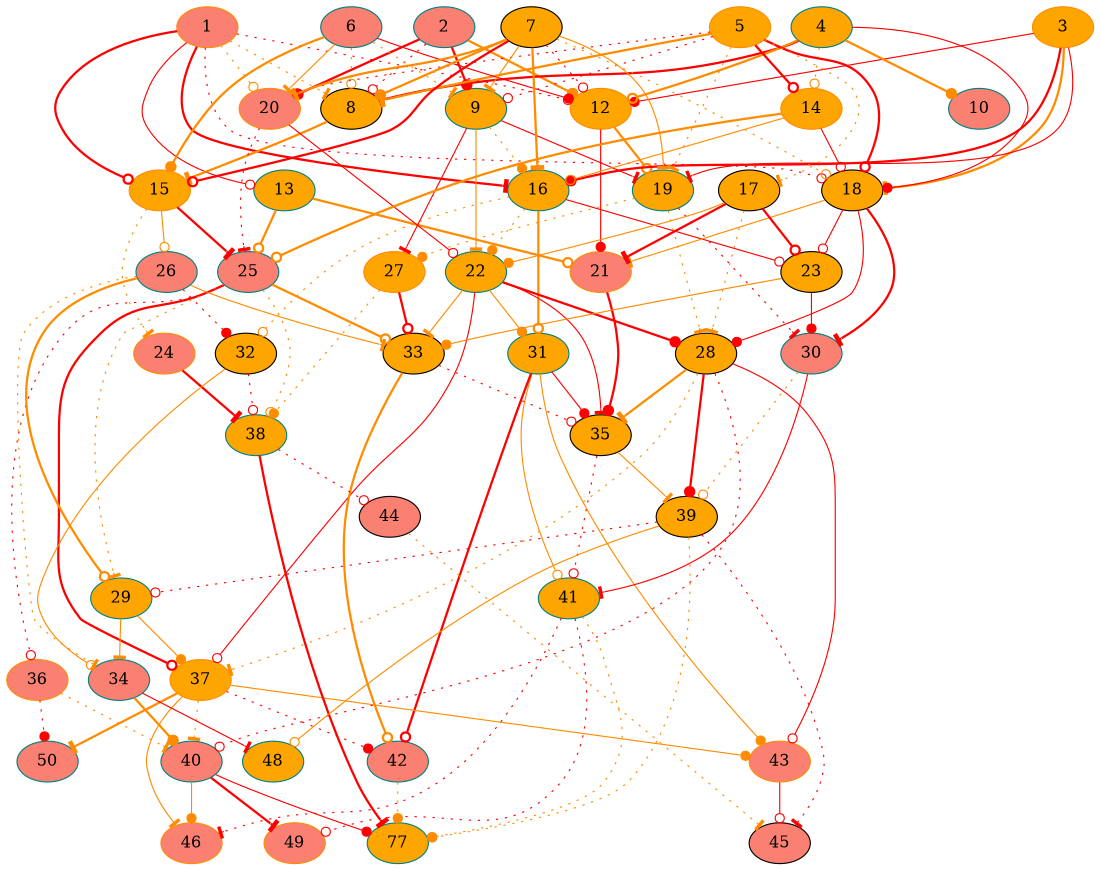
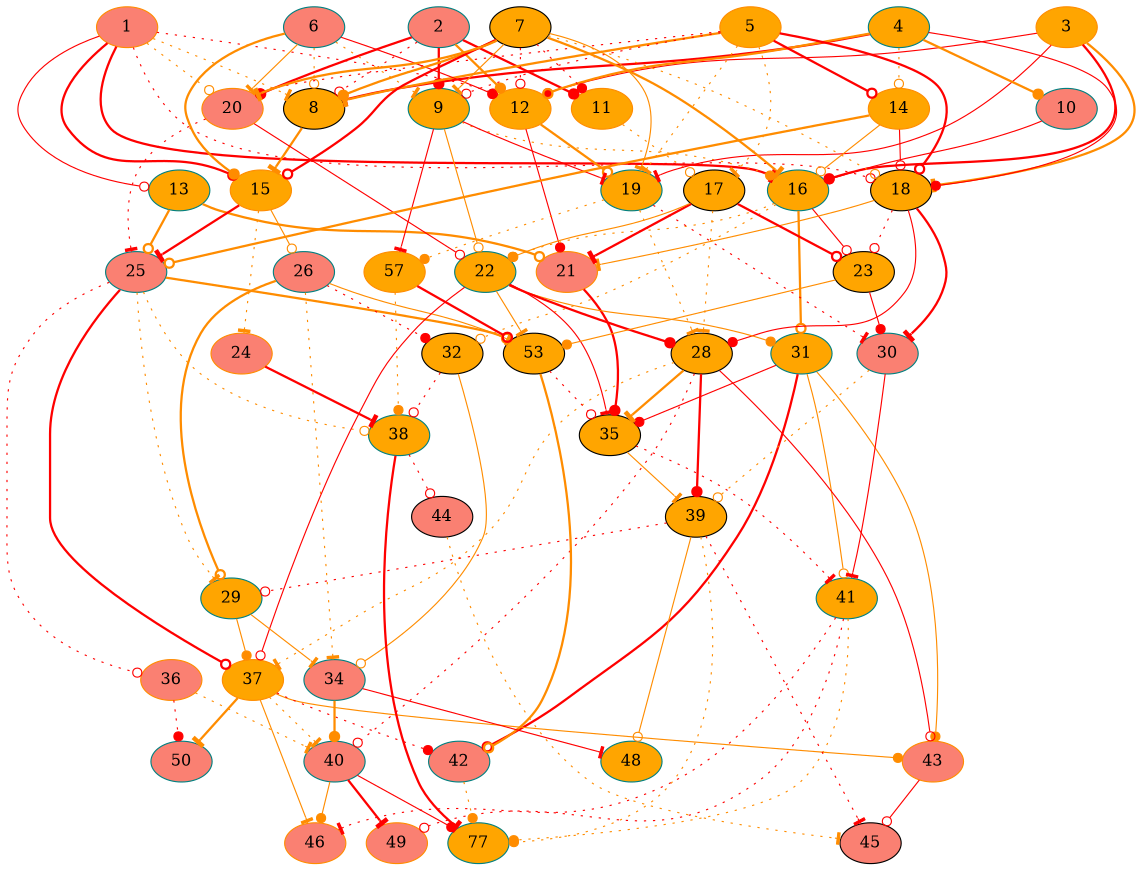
node "11": added
edge "10" -> "16": added
edge "9" -> "22": arrowhead tee -> odot
edge "18" -> "23": style solid -> dotted
node "27": label "27" -> "57"
node "33": label "33" -> "53"
edge "35" -> "41": arrowhead odot -> tee
